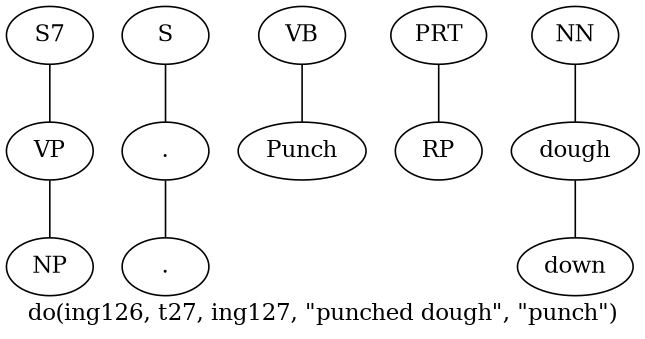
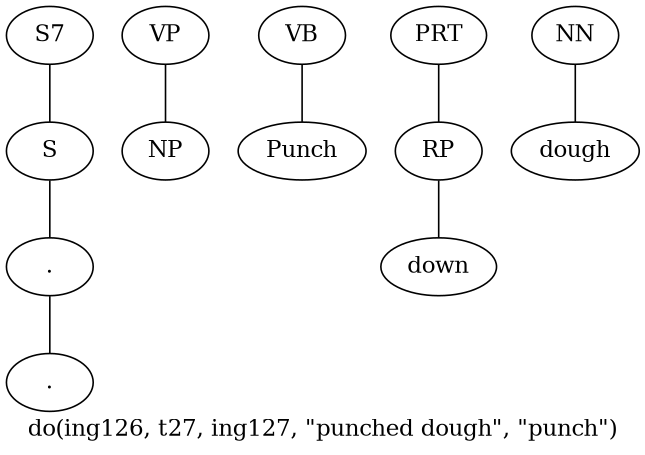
edge "S7" -- "VP": now "S7" -- "S"
edge "dough" -- "down": now "RP" -- "down"
